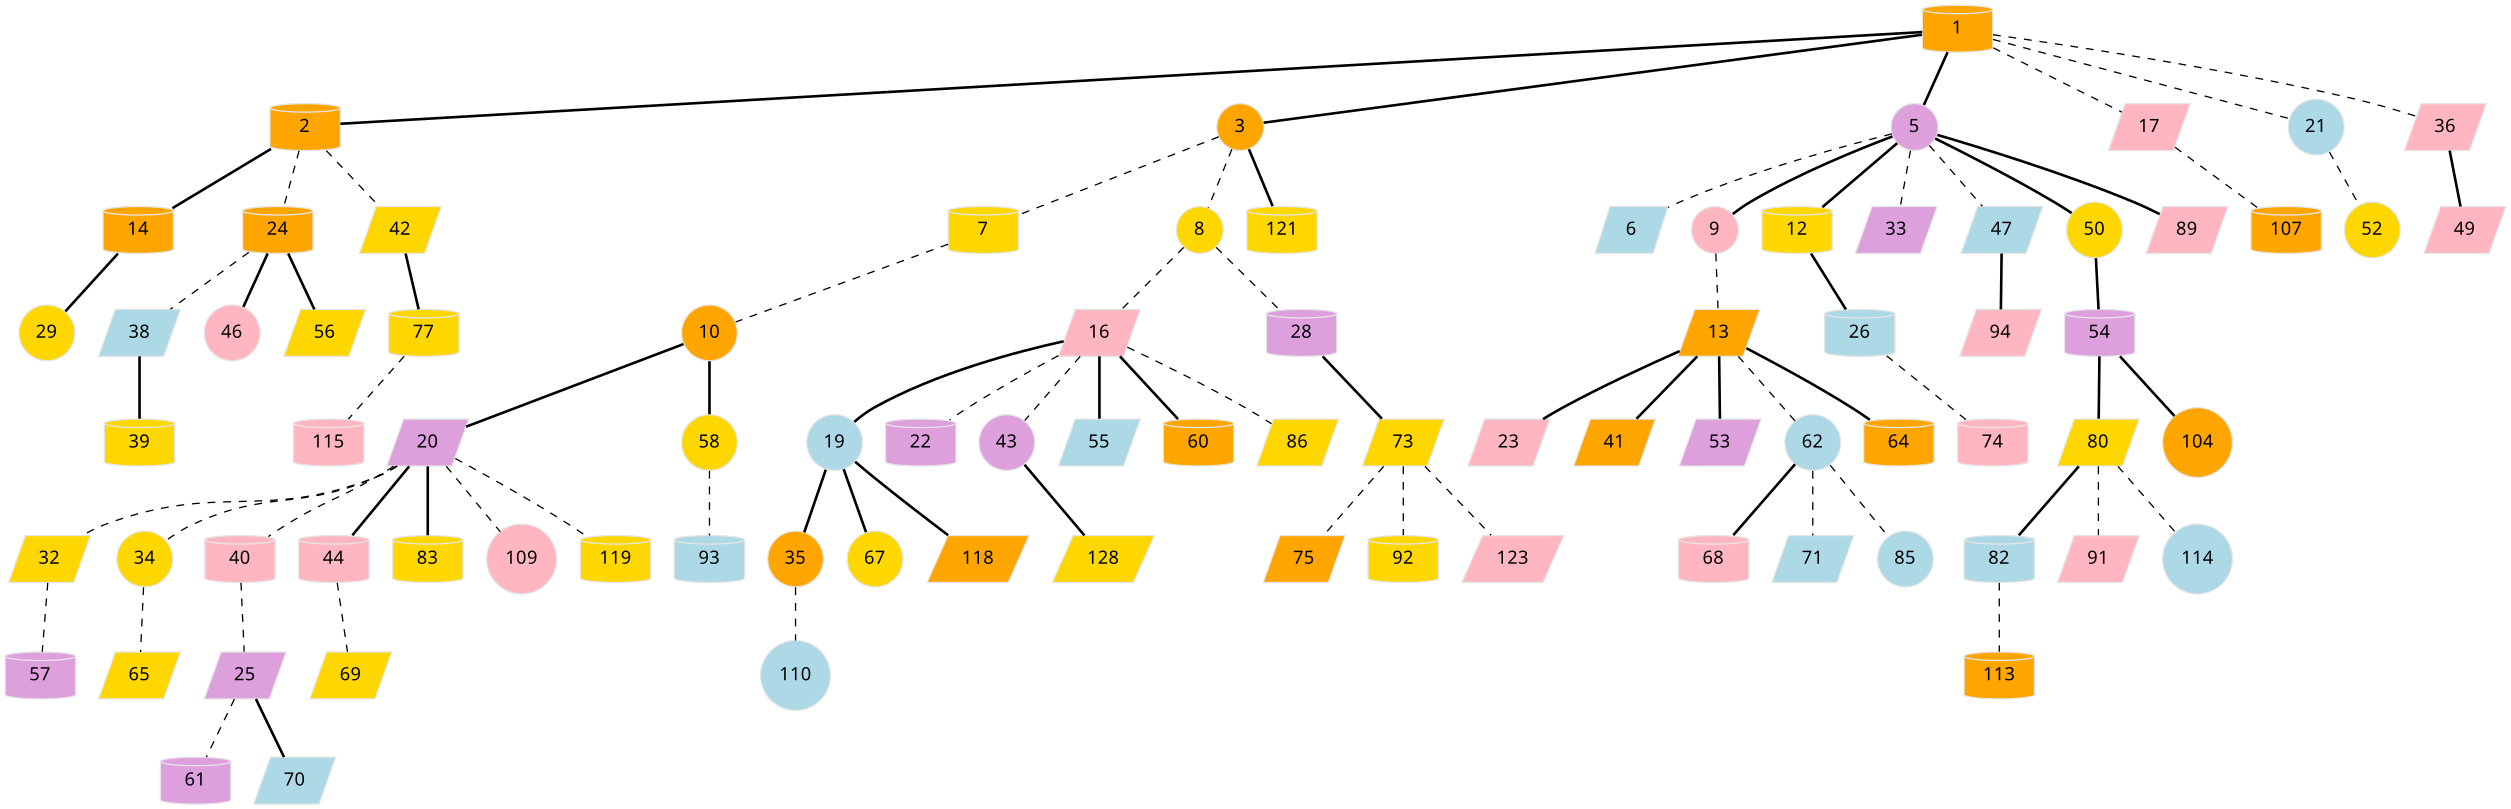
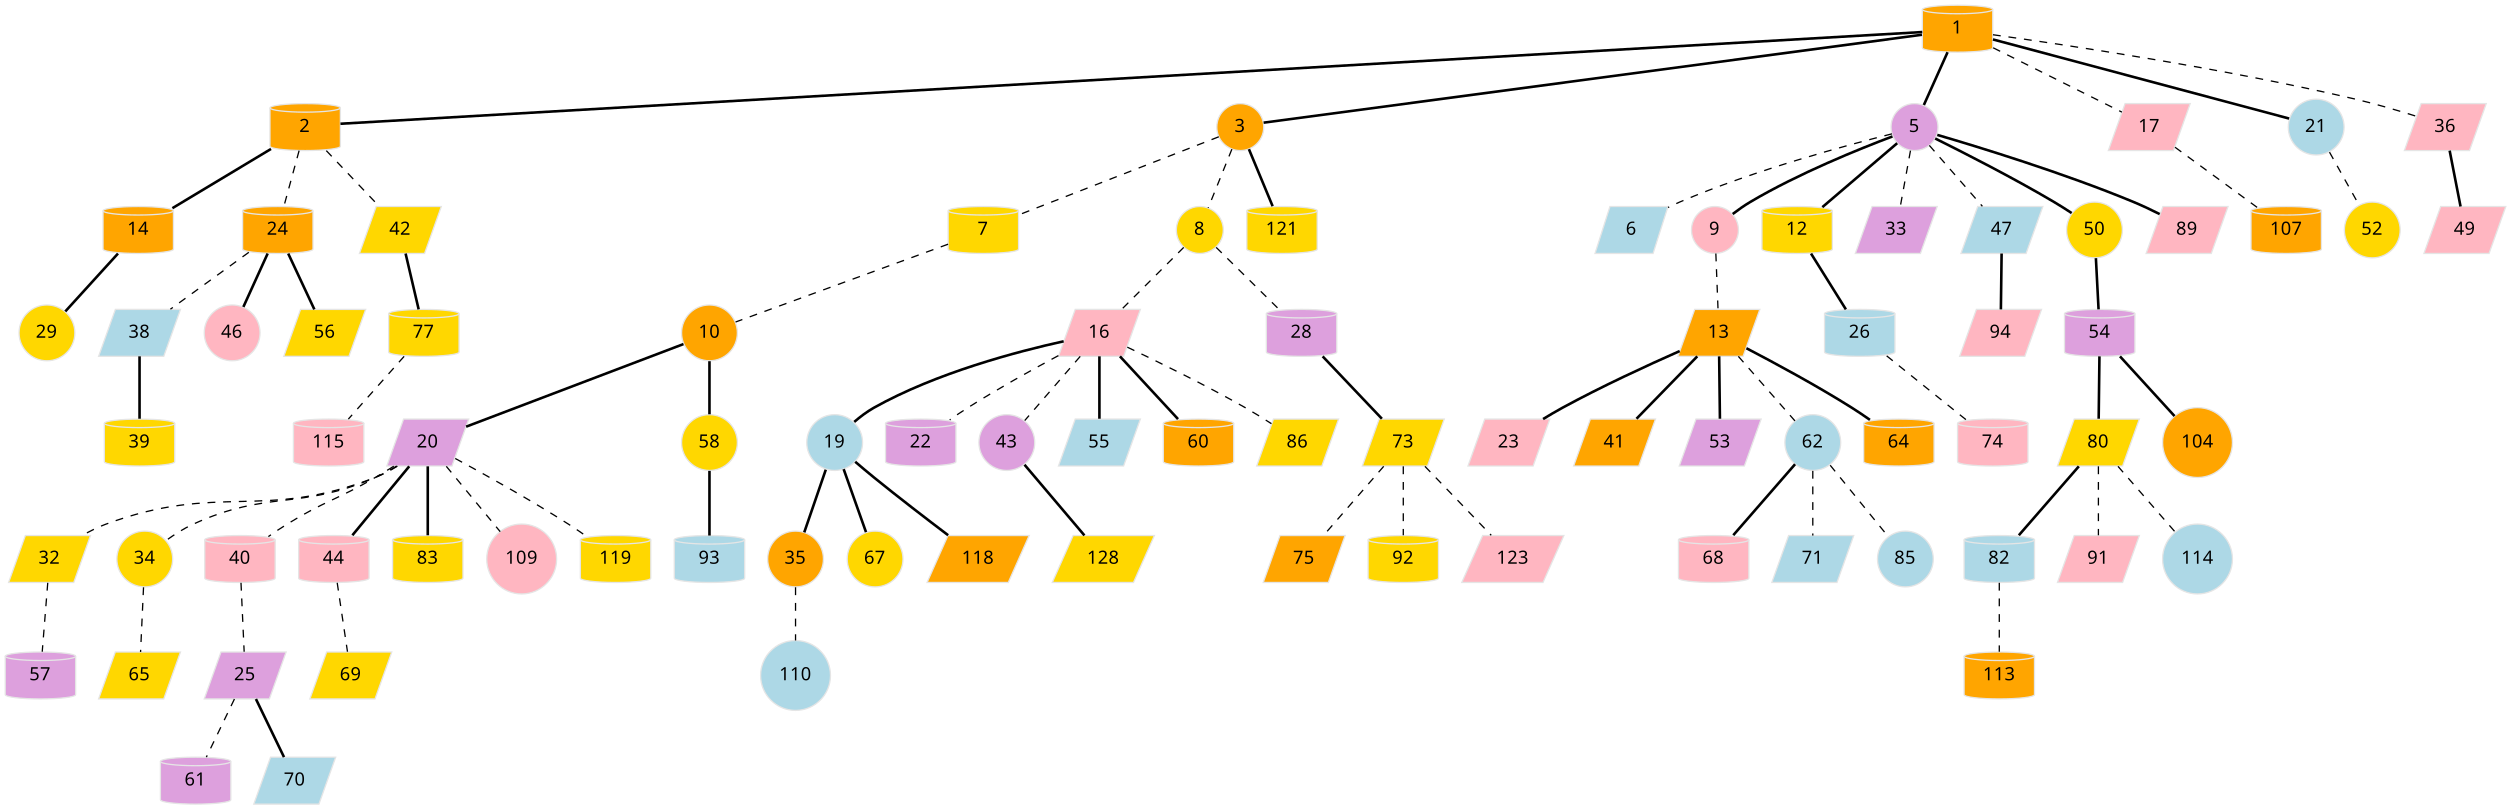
edge "1" -- "21": style dashed -> bold
edge "58" -- "93": style dashed -> bold
